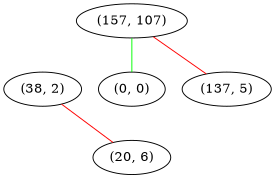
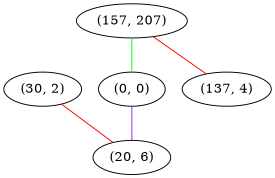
node "(157, 107)": label "(157, 107)" -> "(157, 207)"
node "(38, 2)": label "(38, 2)" -> "(30, 2)"
node "(137, 5)": label "(137, 5)" -> "(137, 4)"
edge "(0, 0)" -- "(20, 6)": added
